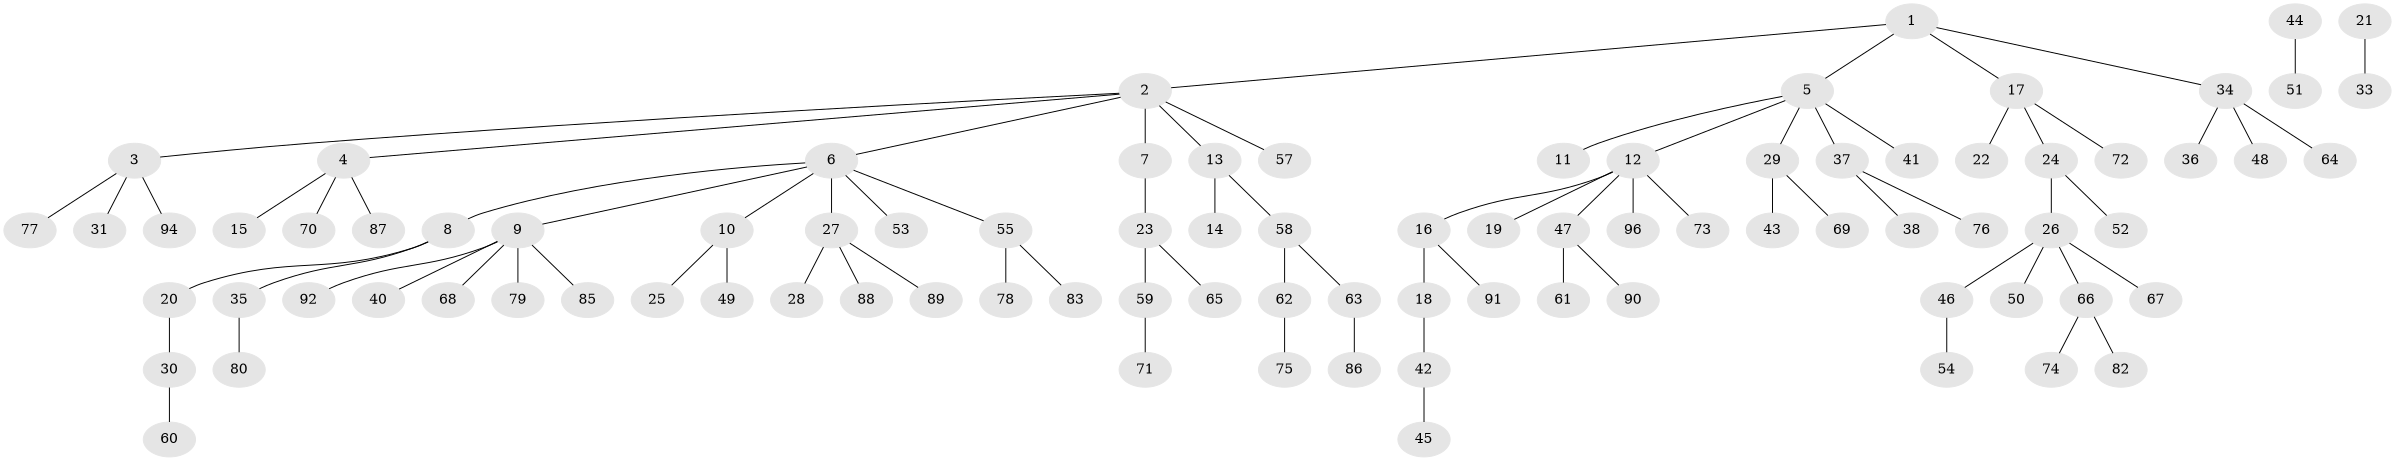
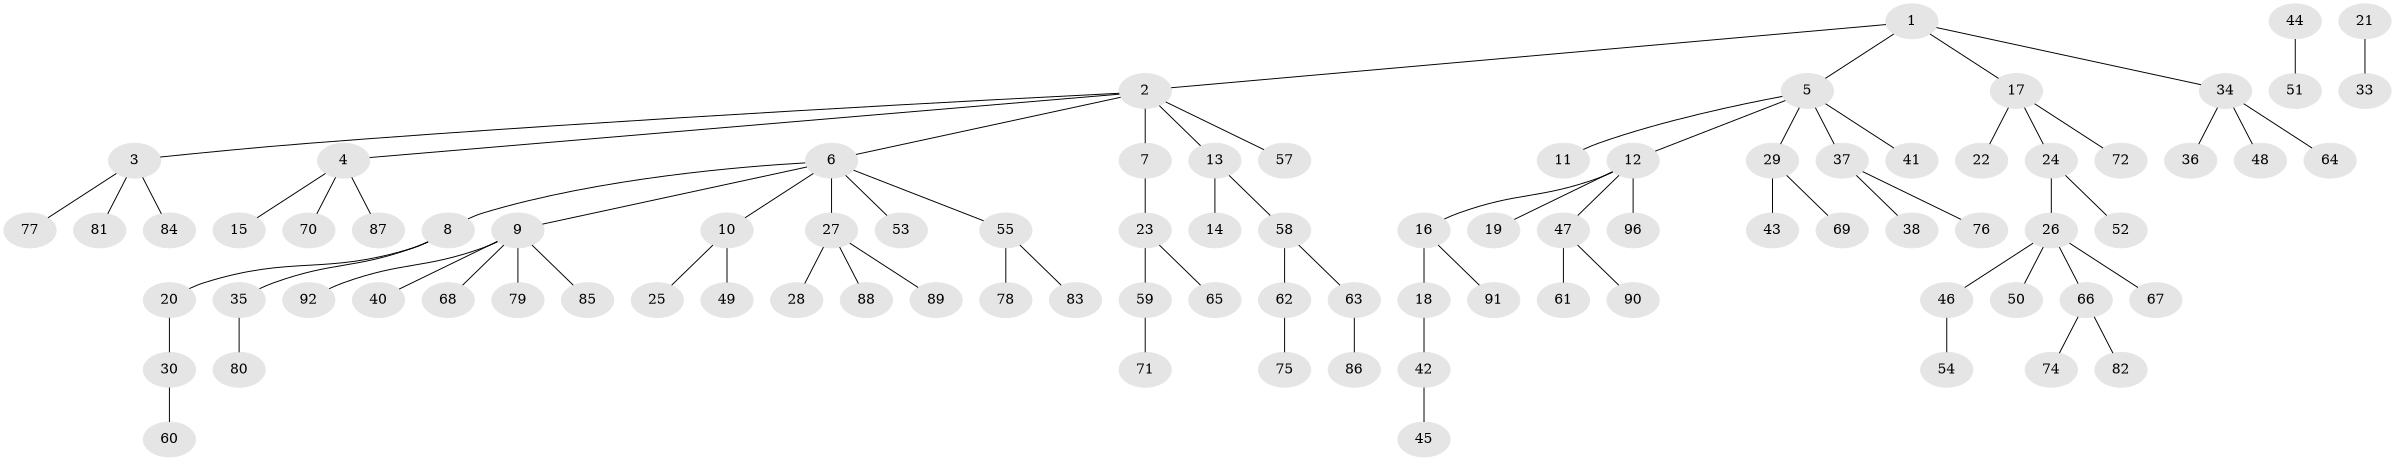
node "31": label "31" -> "81"
node "94": label "94" -> "84"
node "73": removed
